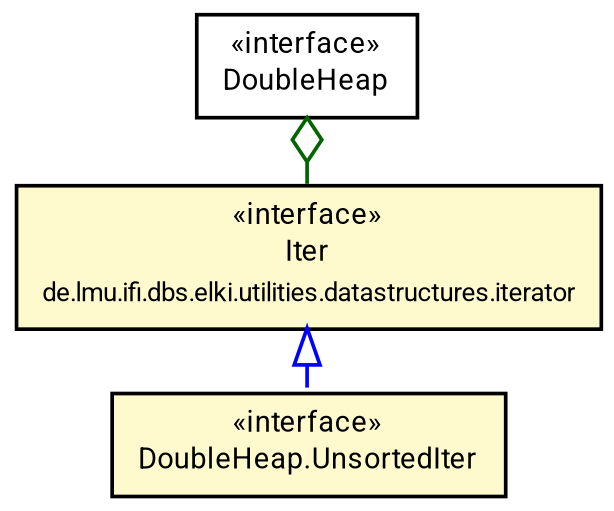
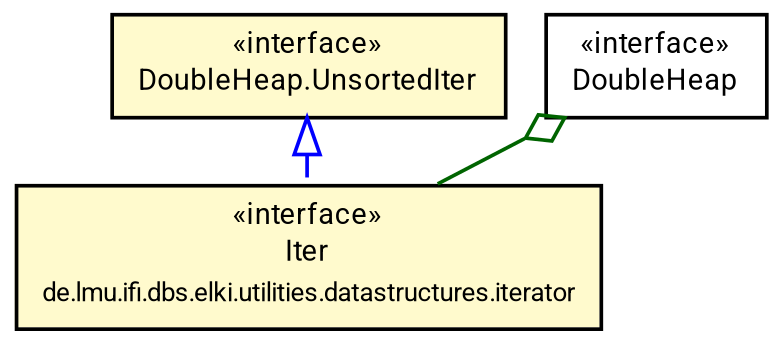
edge "DoubleHeap.UnsortedIter" -> "Iter": reversed
